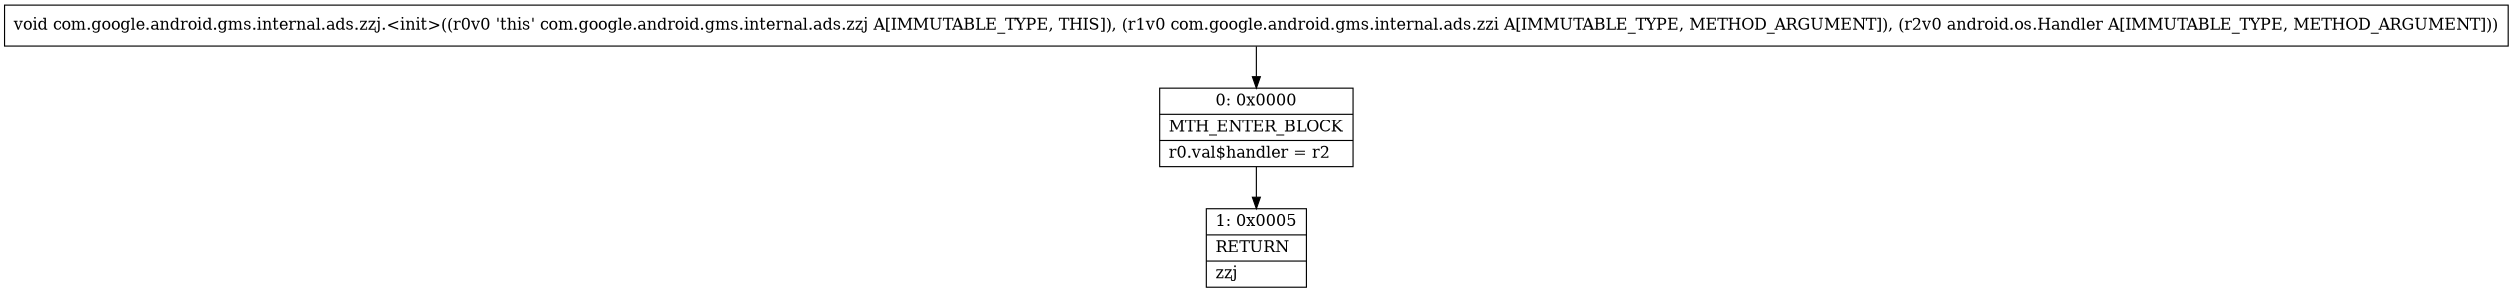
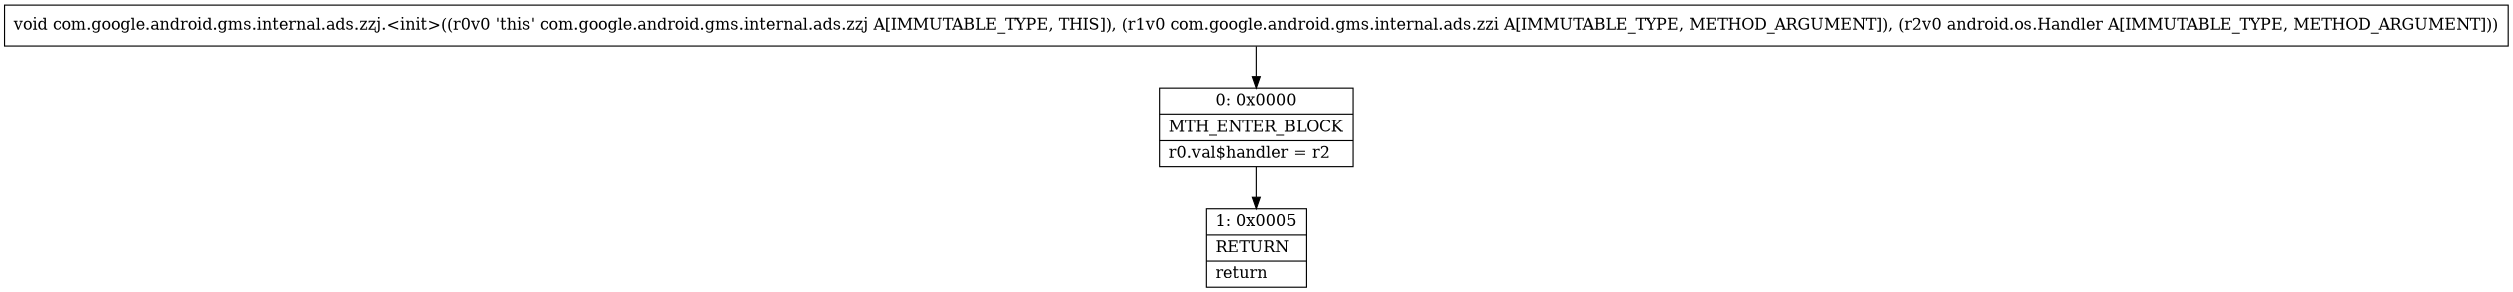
node "1: 0x0005": text "zzj" -> "return"
